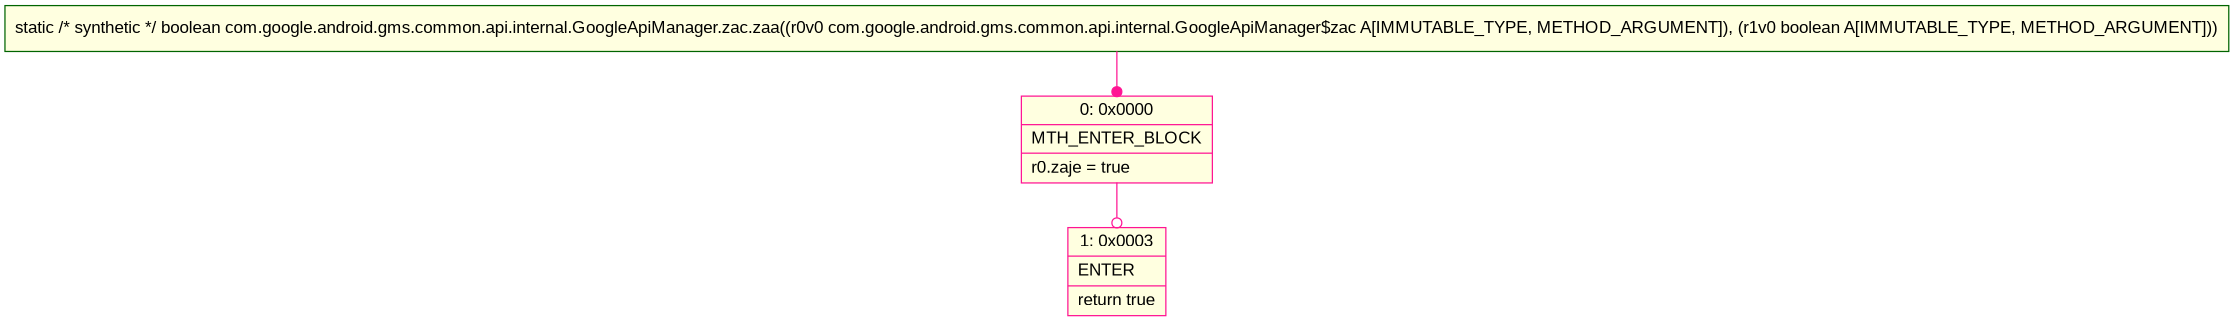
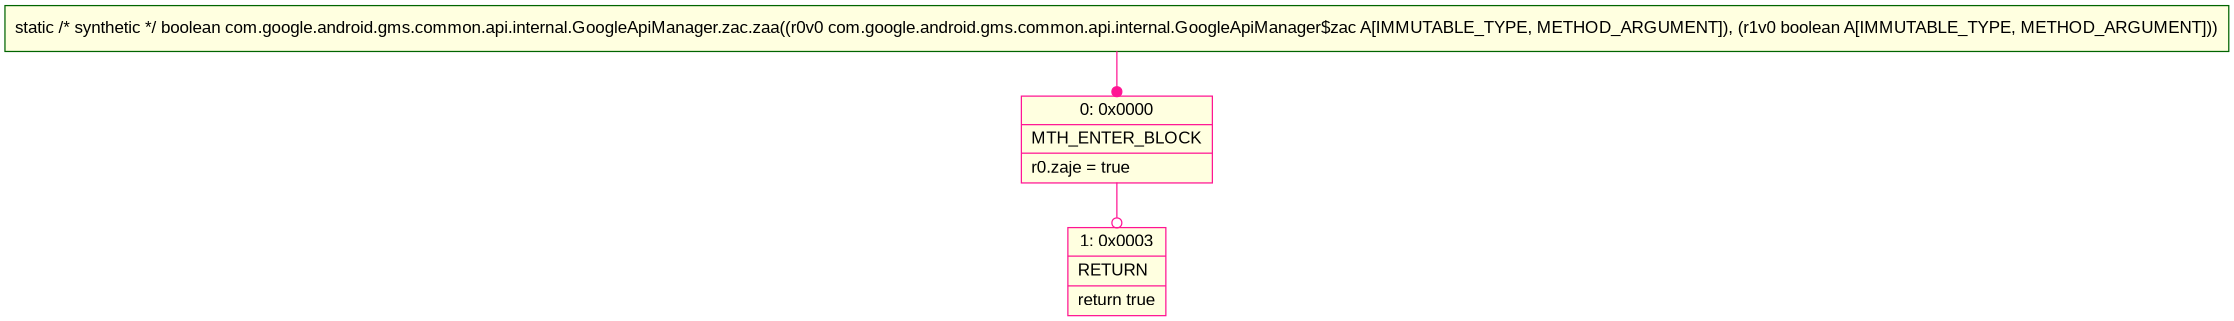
node "1: 0x0003": text "ENTER" -> "RETURN"
